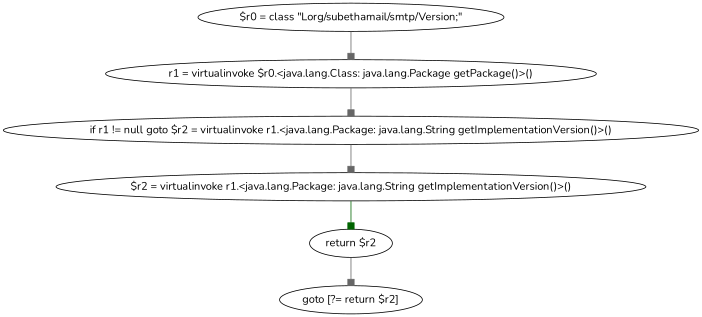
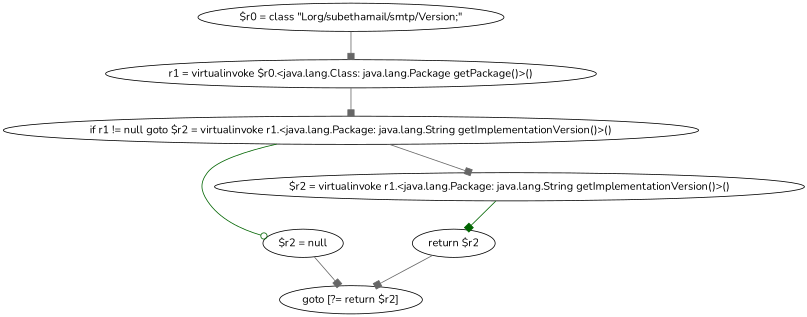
node "$r2 = null": added
